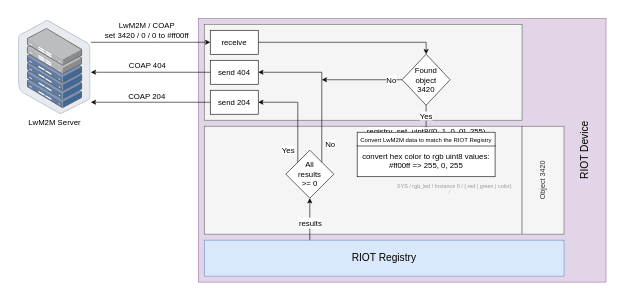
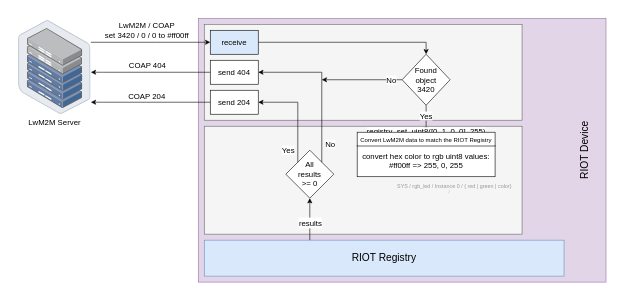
node "receive": fillcolor #ffffff -> #dae8fc
node "Object 3420": removed
